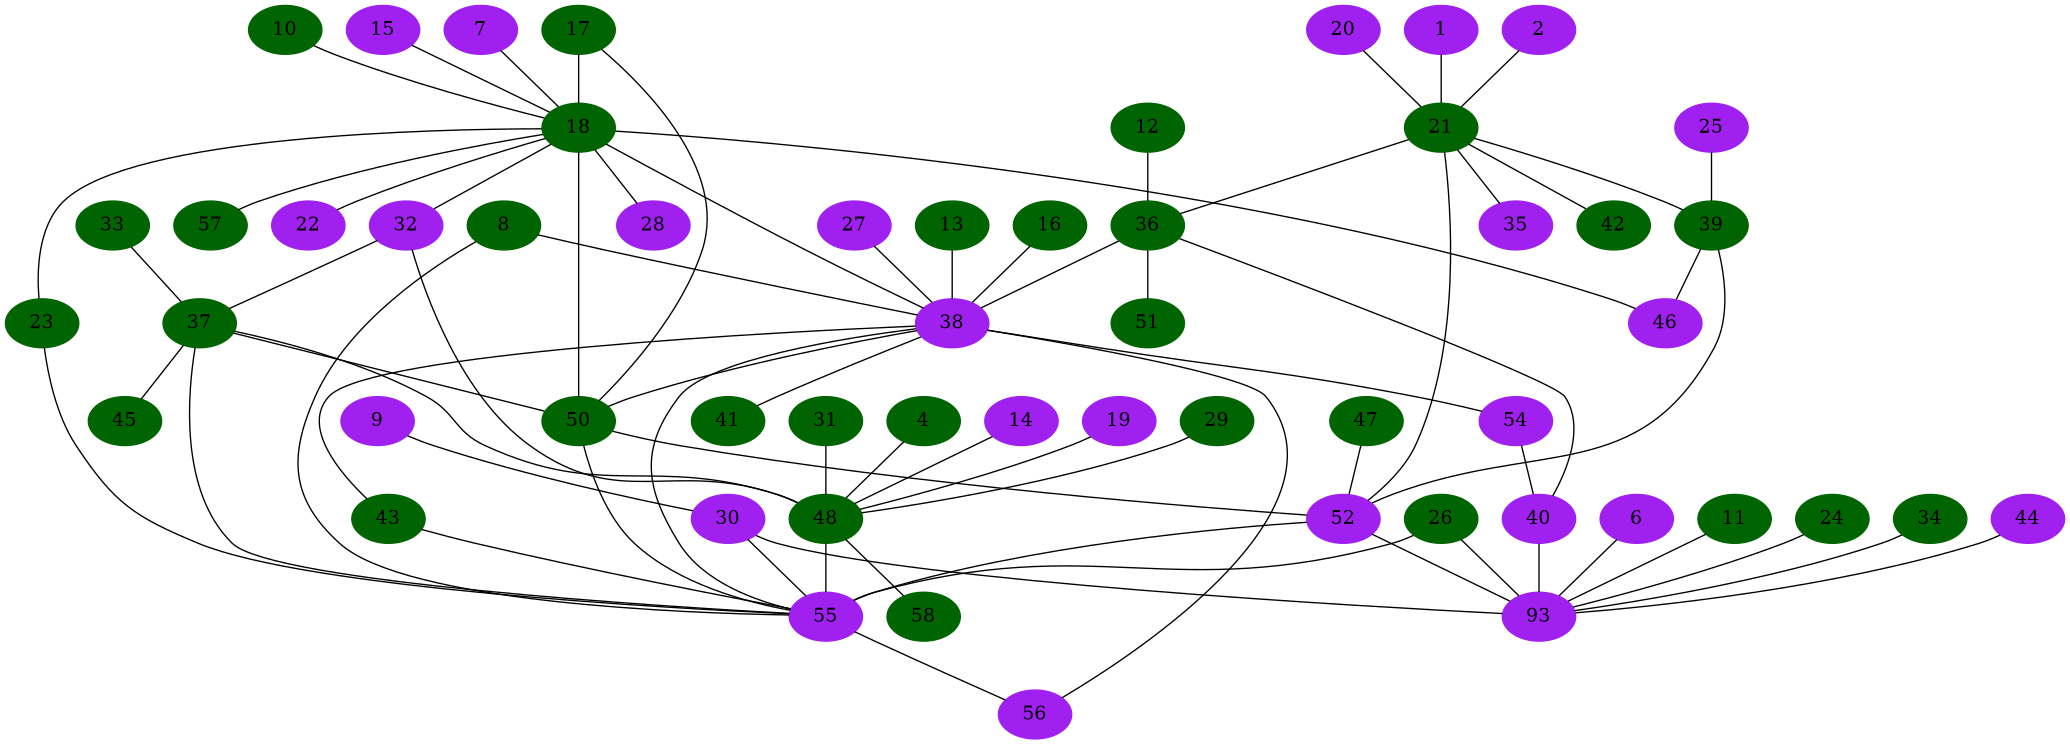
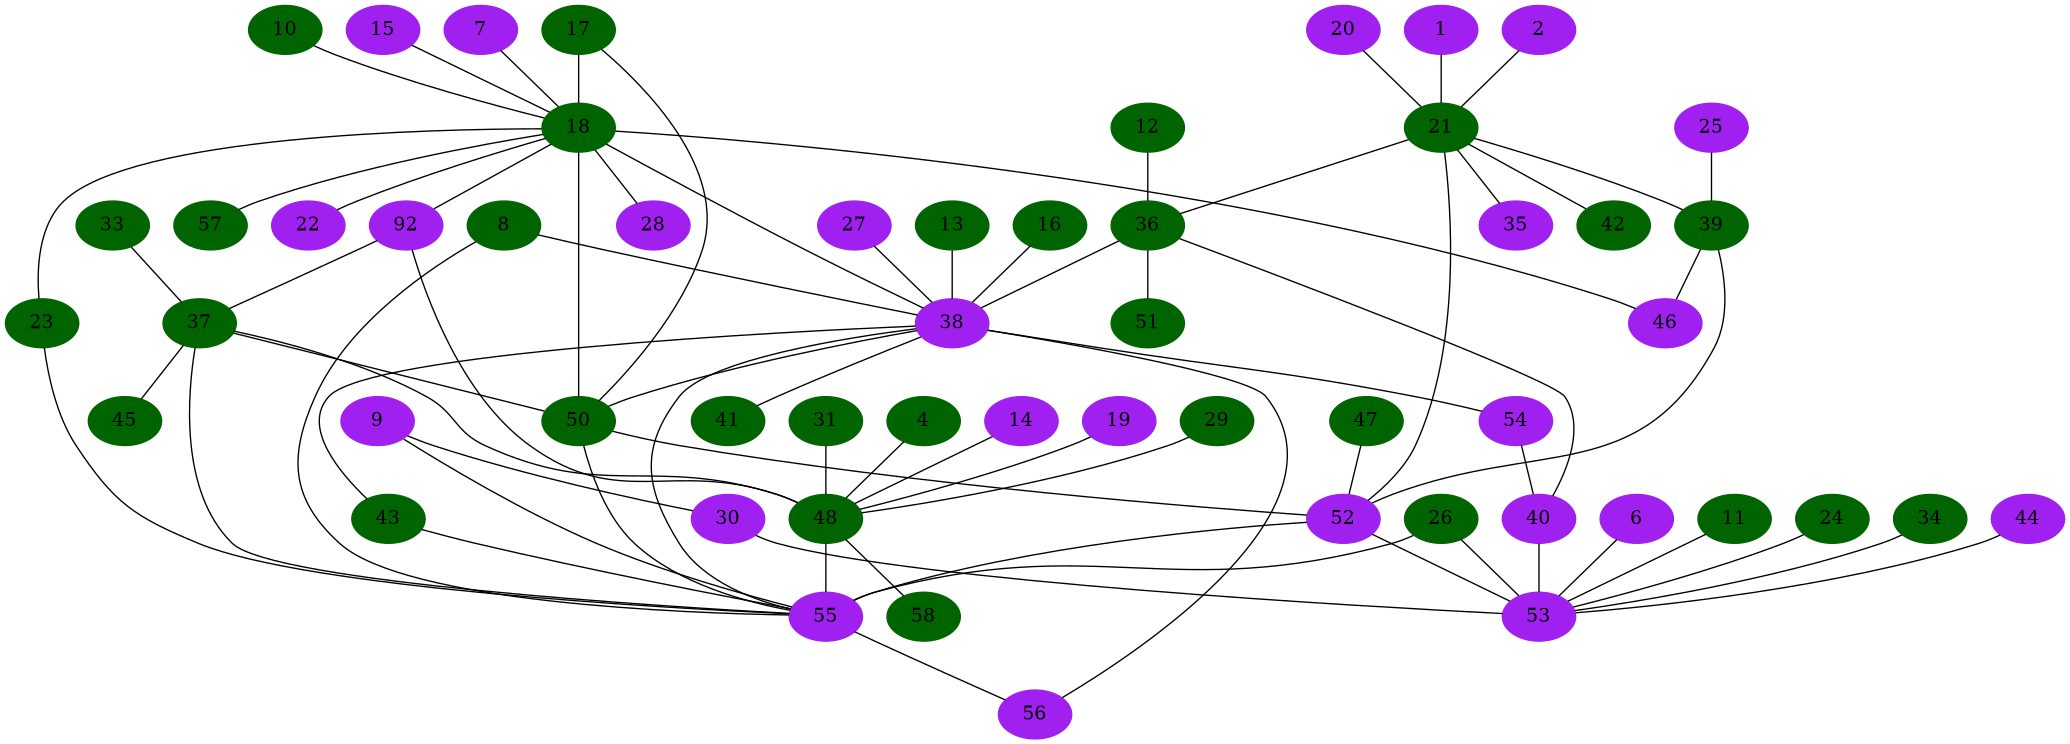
node "32": label "32" -> "92"
edge "30" -- "55": now "9" -- "55"
node "93": label "93" -> "53"
